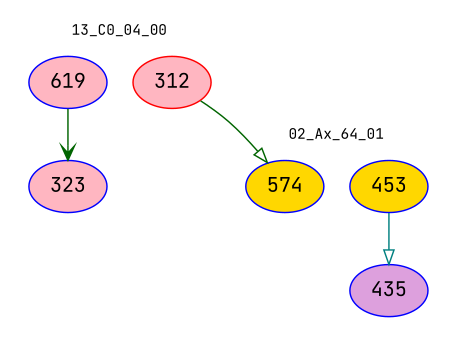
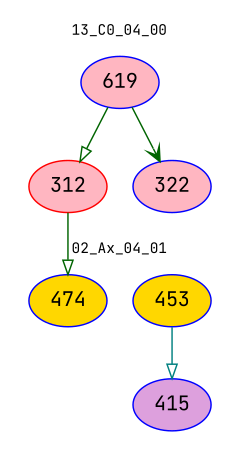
edge "619" -> "312": added
cluster "02_Ax_64_01": label "02_Ax_64_01" -> "02_Ax_04_01"
node "323": label "323" -> "322"
node "574": label "574" -> "474"
node "435": label "435" -> "415"
